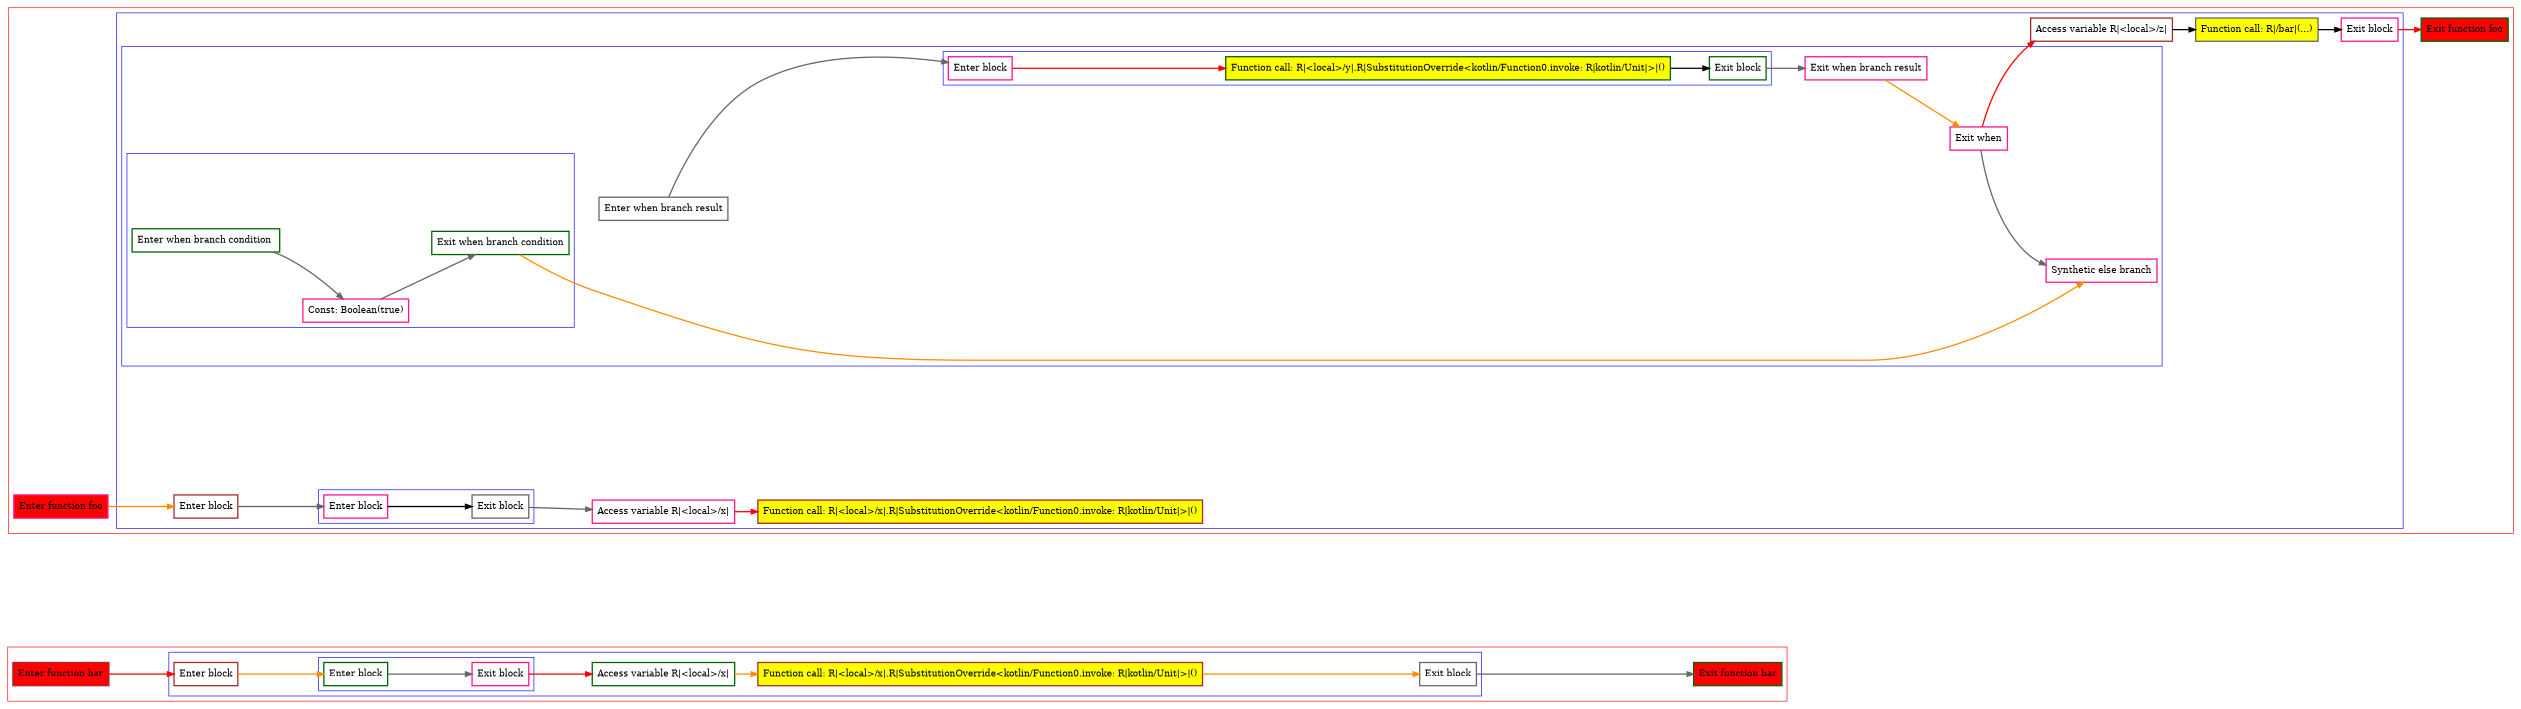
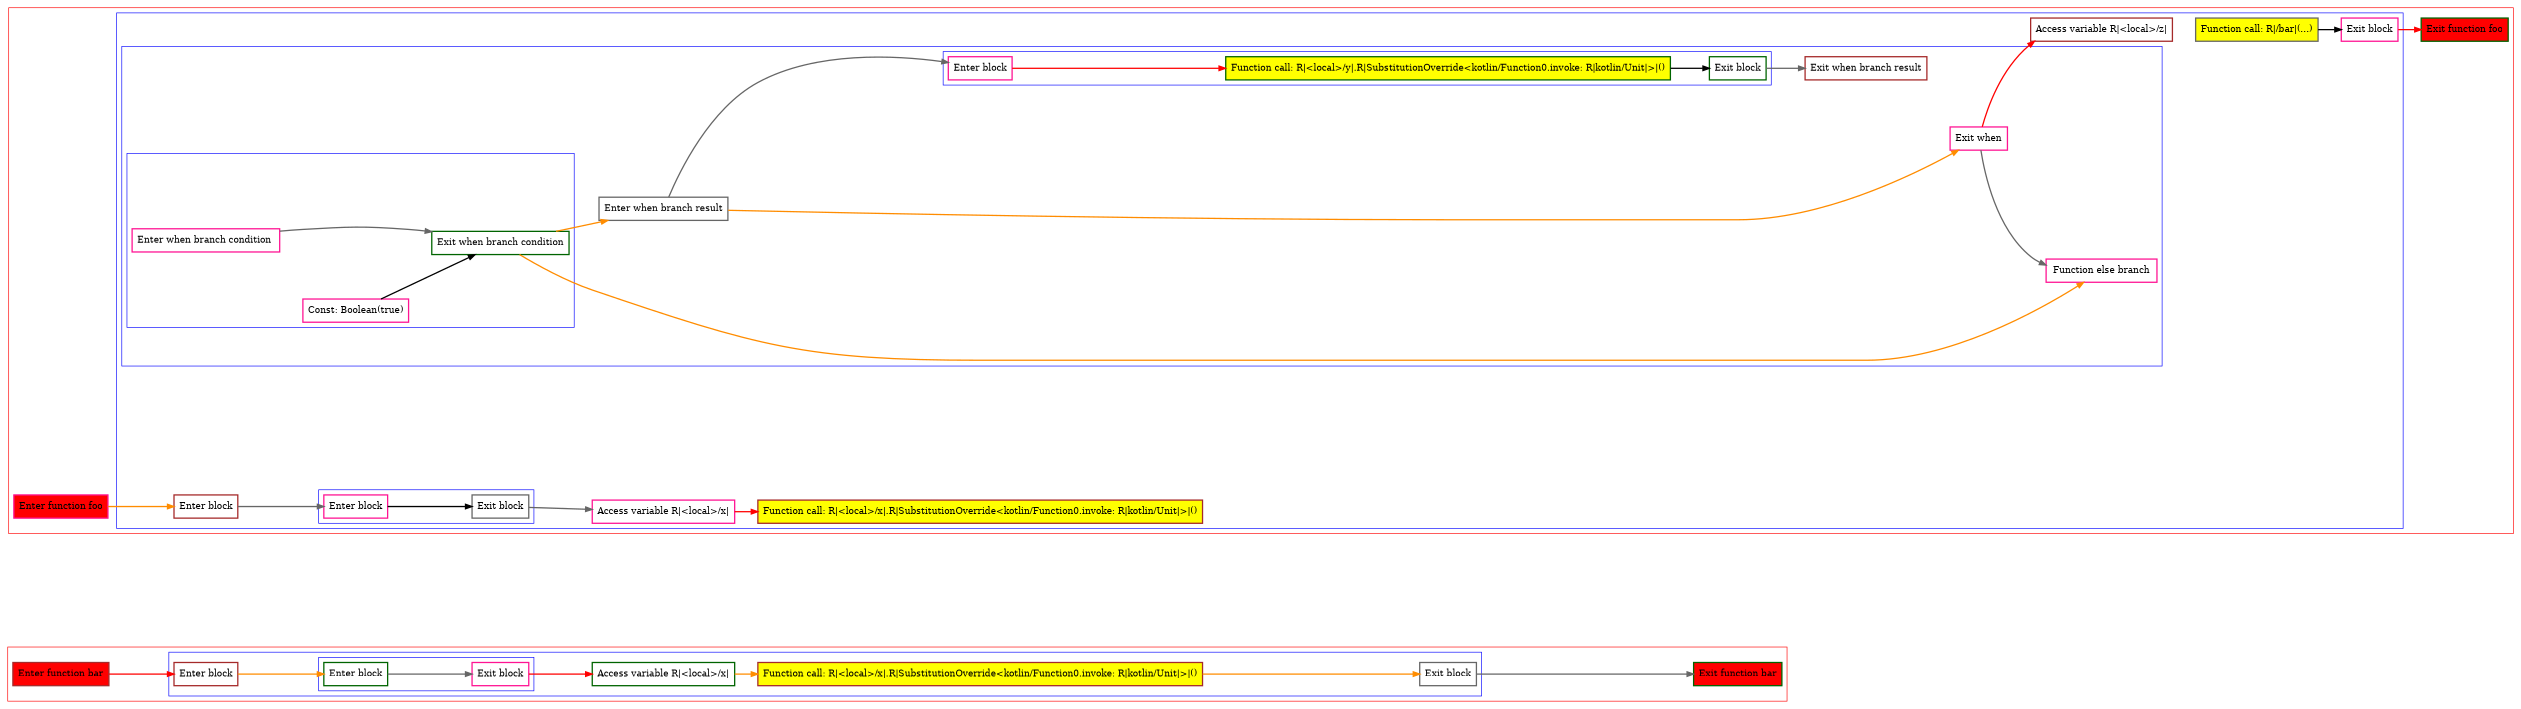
edge "Access variable R|<local>/z|" -> "Function call: R|/bar|(...)": removed
node "Exit when branch result": color deeppink -> brown
edge "Exit when branch result" -> "Exit when": now "Enter when branch result" -> "Exit when"
edge "Exit when branch condition" -> "Enter when branch result": added
node "Enter when branch condition": color darkgreen -> deeppink
edge "Enter when branch condition" -> "Const: Boolean(true)": now "Enter when branch condition" -> "Exit when branch condition"
node "Synthetic else branch": label "Synthetic else branch" -> "Function else branch"
edge "Const: Boolean(true)" -> "Exit when branch condition": color gray40 -> black
